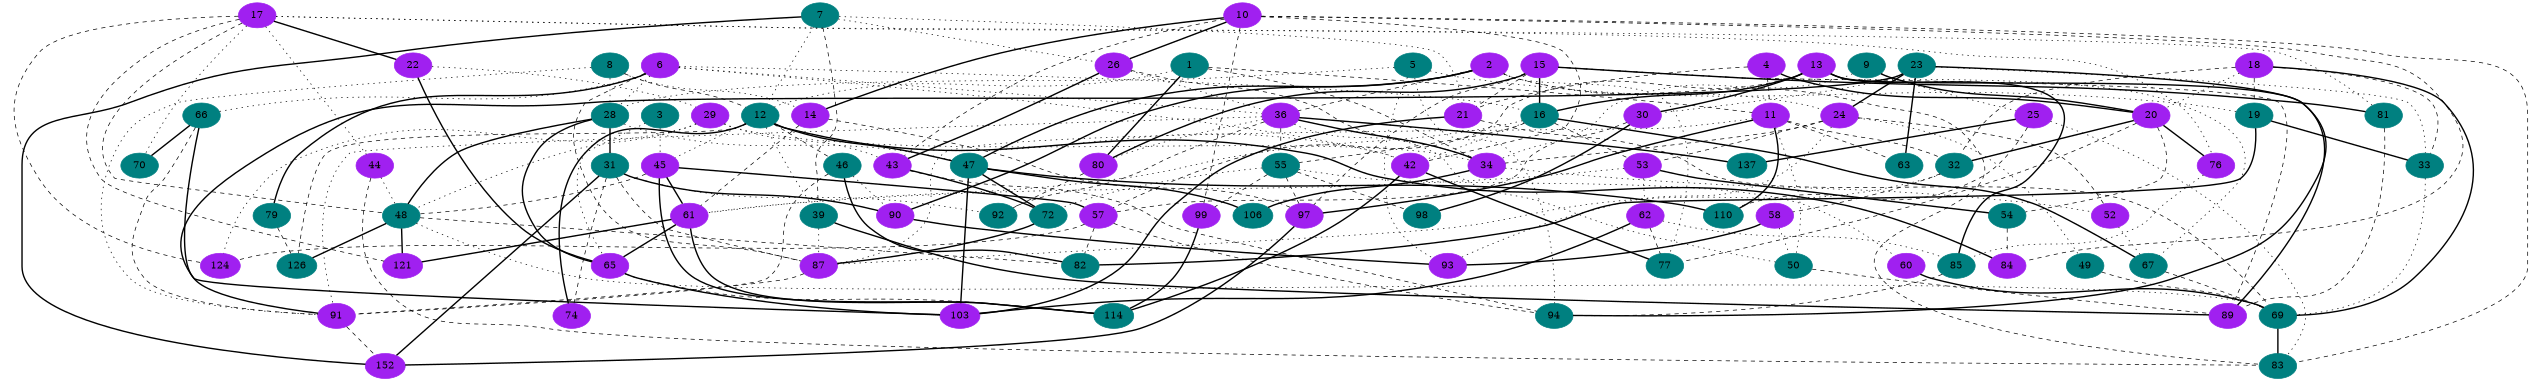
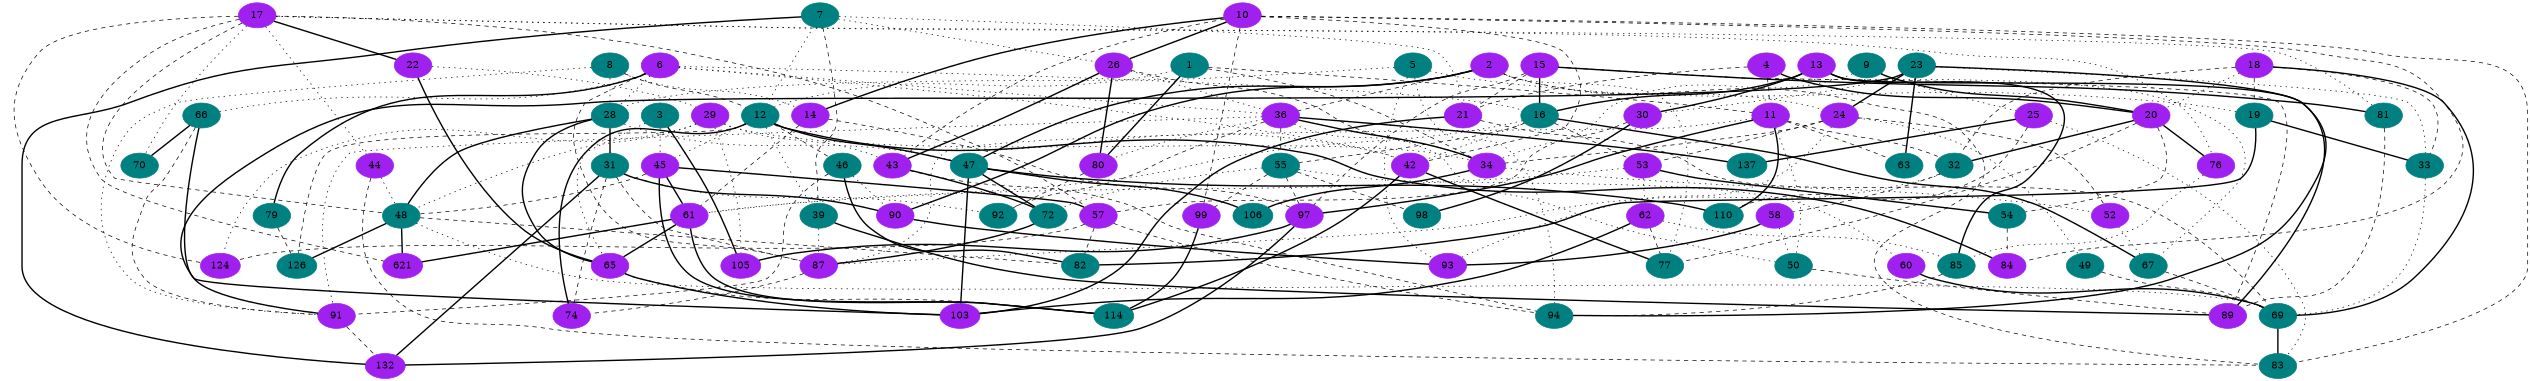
edge "15" -- "80": now "26" -- "80"
edge "13" -- "57": now "17" -- "57"
node "121": label "121" -> "621"
node "105": added
edge "87" -- "91": now "87" -- "74"
node "152": label "152" -> "132"
